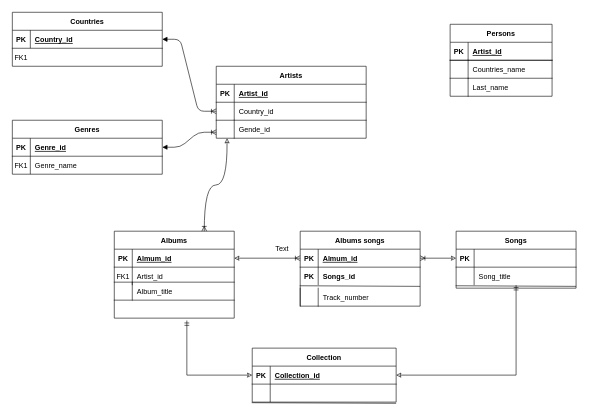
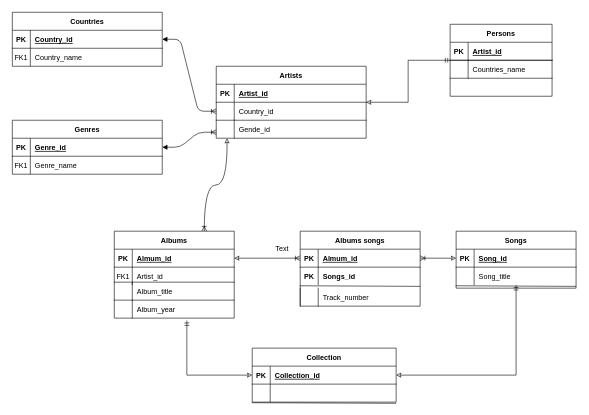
node "Country_name": added
edge "Persons" -- "Artists": added
node "Last_name": removed
node "Song_id": added
node "Album_year": added
